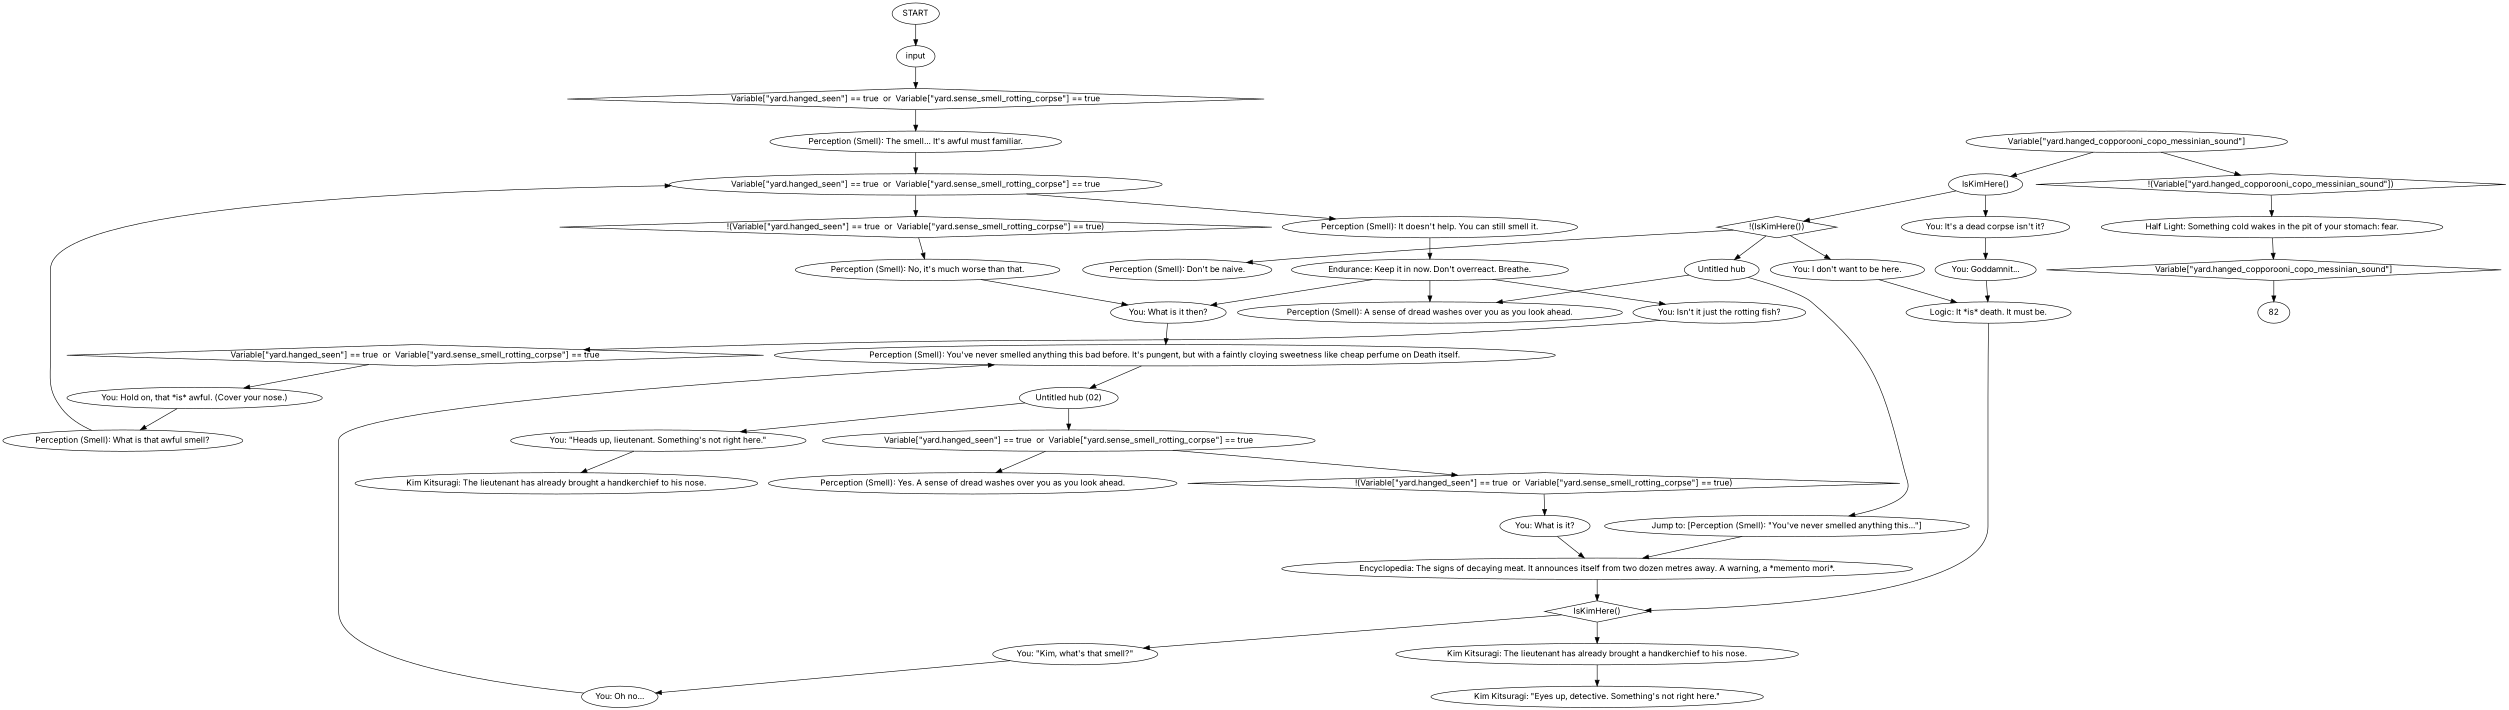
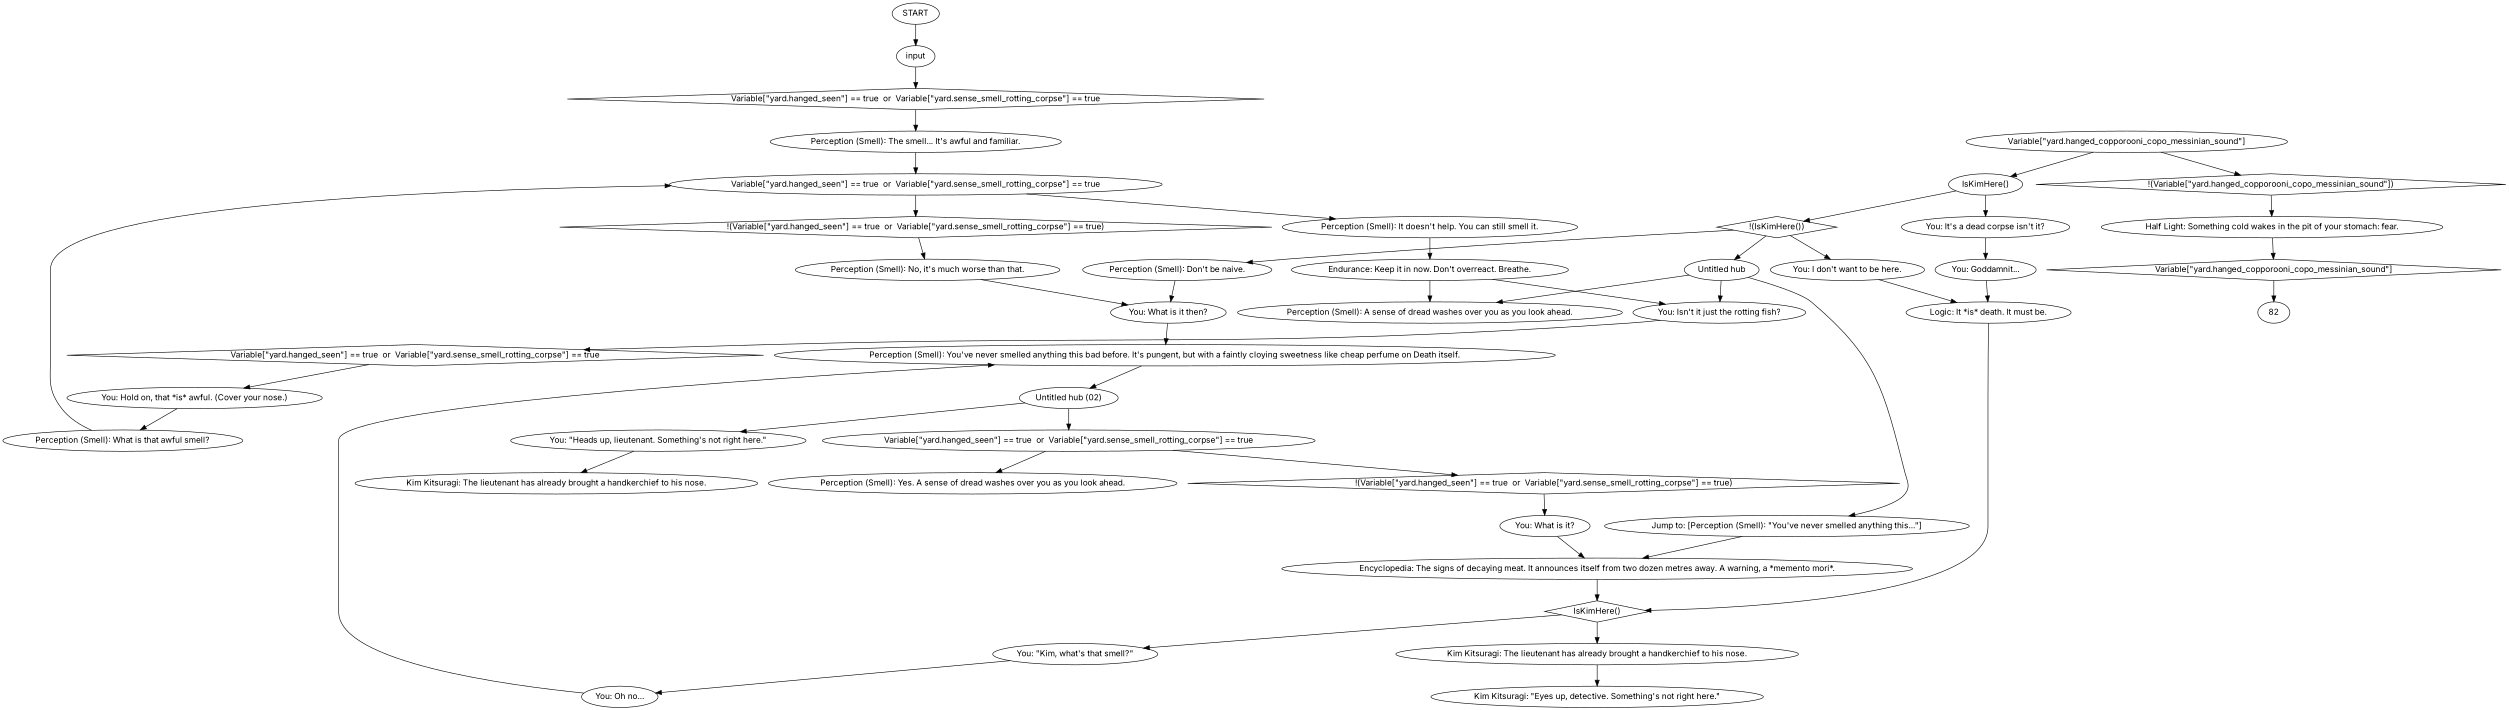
node "Perception (Smell): The smell... It's awful must familiar.": label "Perception (Smell): The smell... It's awful must familiar." -> "Perception (Smell): The smell... It's awful and familiar."
edge "Untitled hub" -> "You: Isn't it just the rotting fish?": added
edge "Endurance: Keep it in now. Don't overreact. Breathe." -> "You: What is it then?": now "Perception (Smell): Don't be naive." -> "You: What is it then?"
